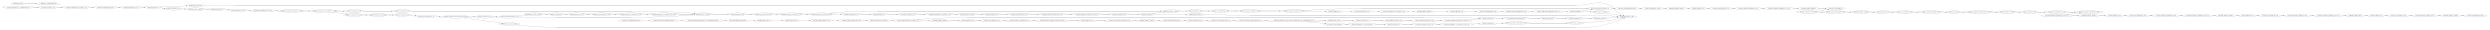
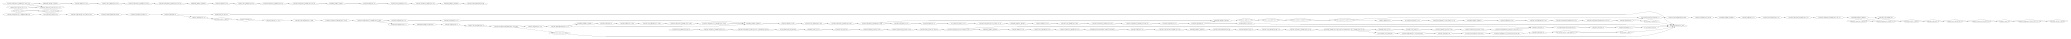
node "(<operator>.addition,v3 + 320)": removed
